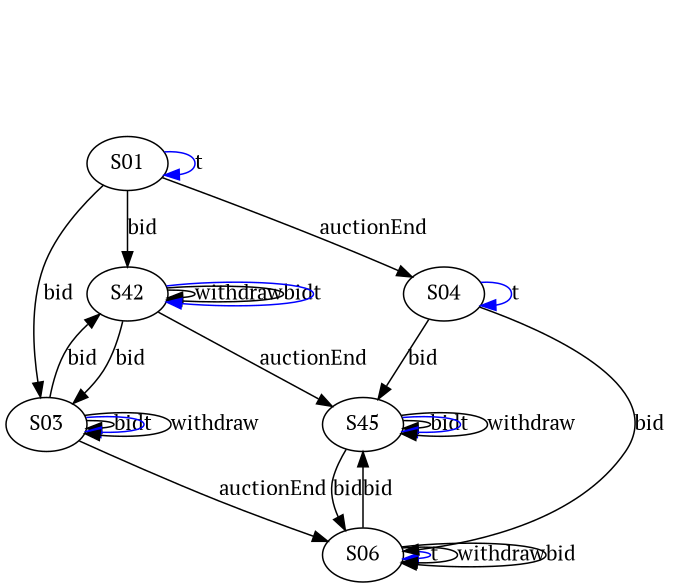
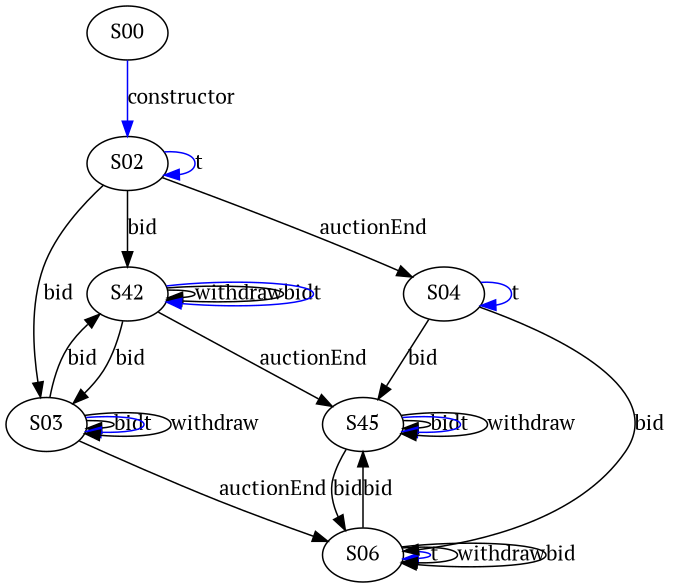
node "S00": added
node "S01": label "S01" -> "S02"
